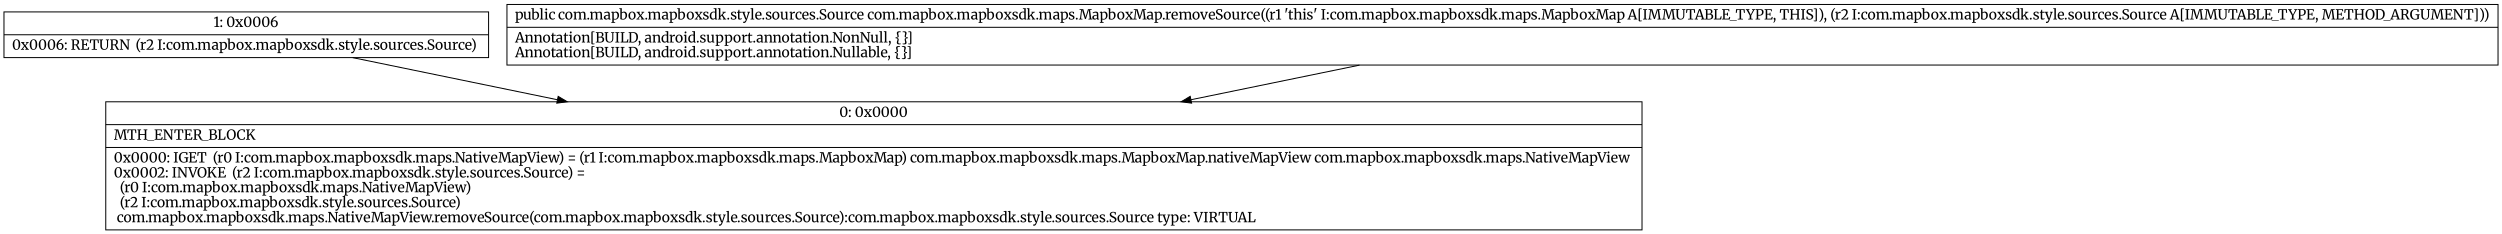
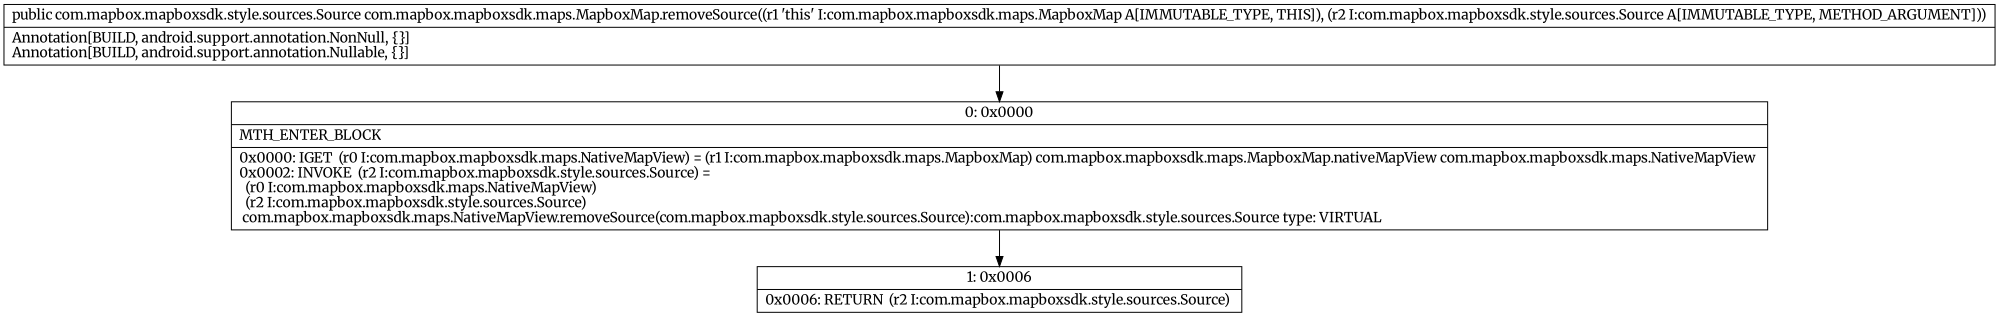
edge "1: 0x0006" -> "0: 0x0000": reversed
